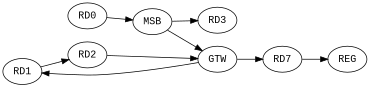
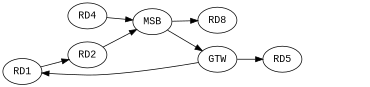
node "RD0": label "RD0" -> "RD4"
node "RD3": label "RD3" -> "RD8"
edge "RD2" -> "GTW": now "RD2" -> "MSB"
node "RD7": label "RD7" -> "RD5"
node "REG": removed
